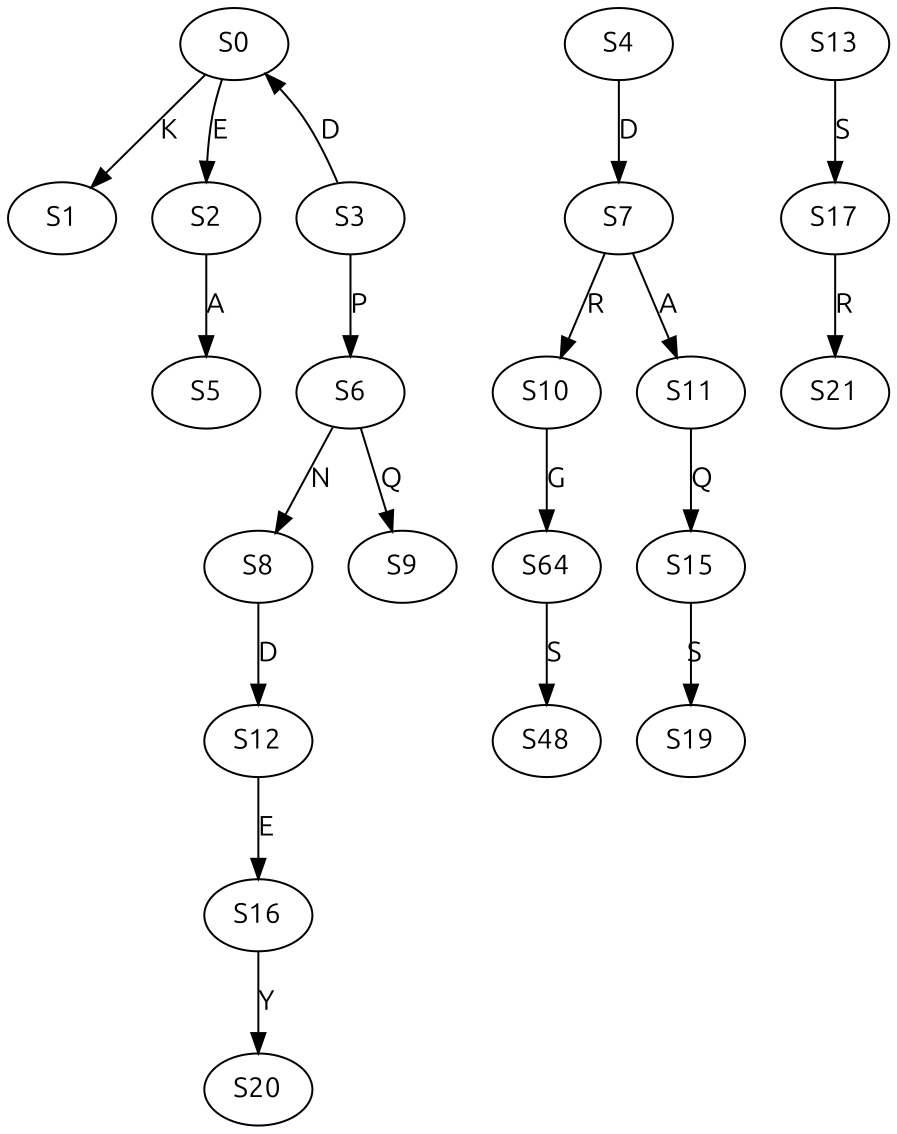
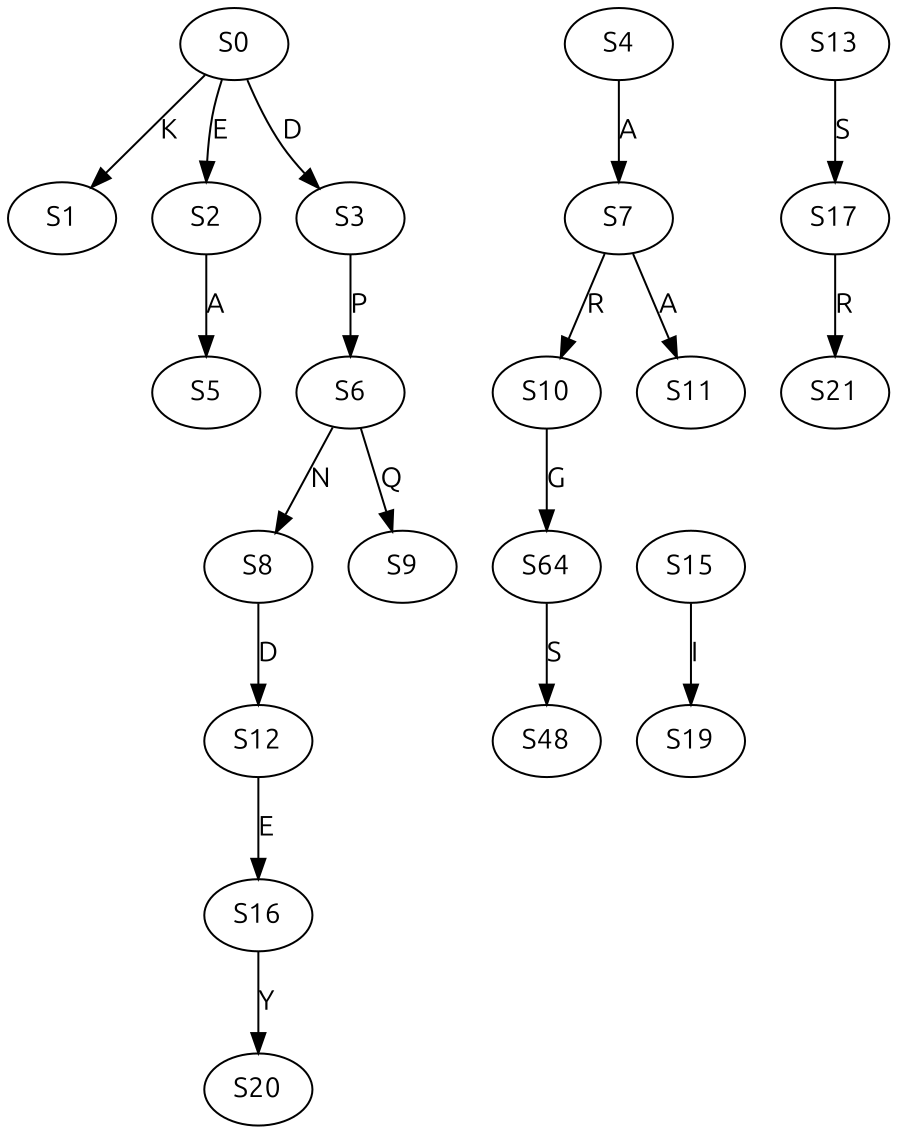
edge "S4" -> "S7": label "D" -> "A"
edge "S3" -> "S0": reversed
edge "S11" -> "S15": removed, label "Q"
edge "S15" -> "S19": label "S" -> "I"
